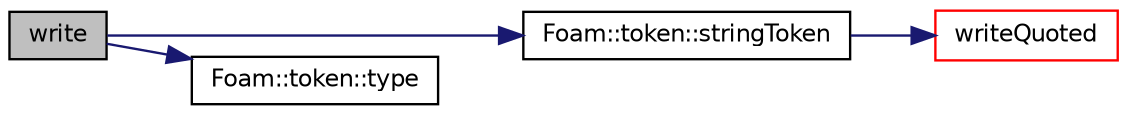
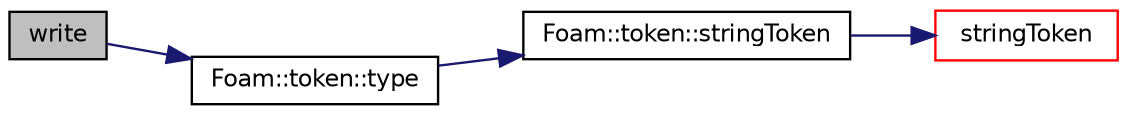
edge "write" -> "Foam::token::stringToken": now "Foam::token::type" -> "Foam::token::stringToken"
node "writeQuoted": label "writeQuoted" -> "stringToken"
